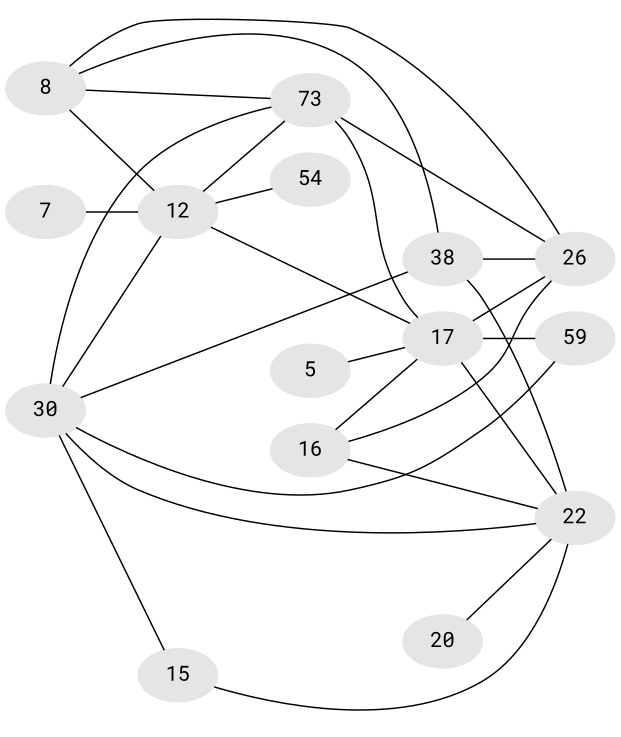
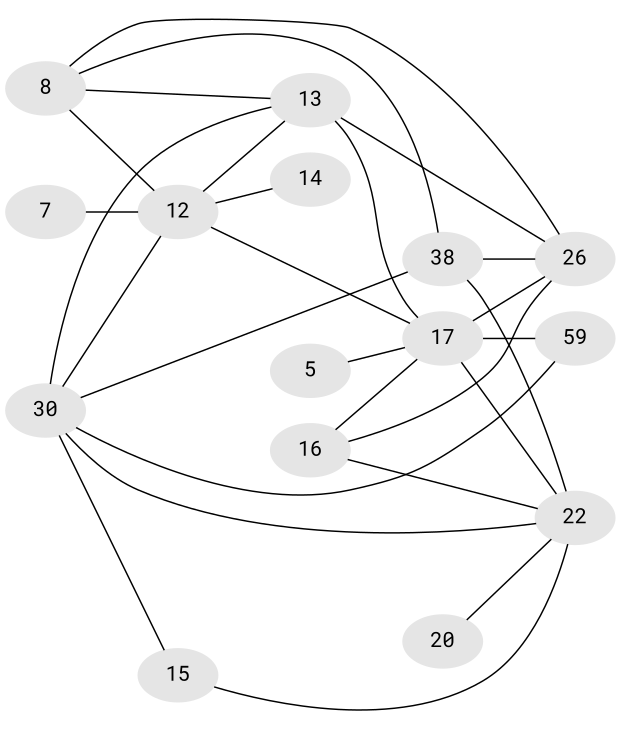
node "73": label "73" -> "13"
node "54": label "54" -> "14"
